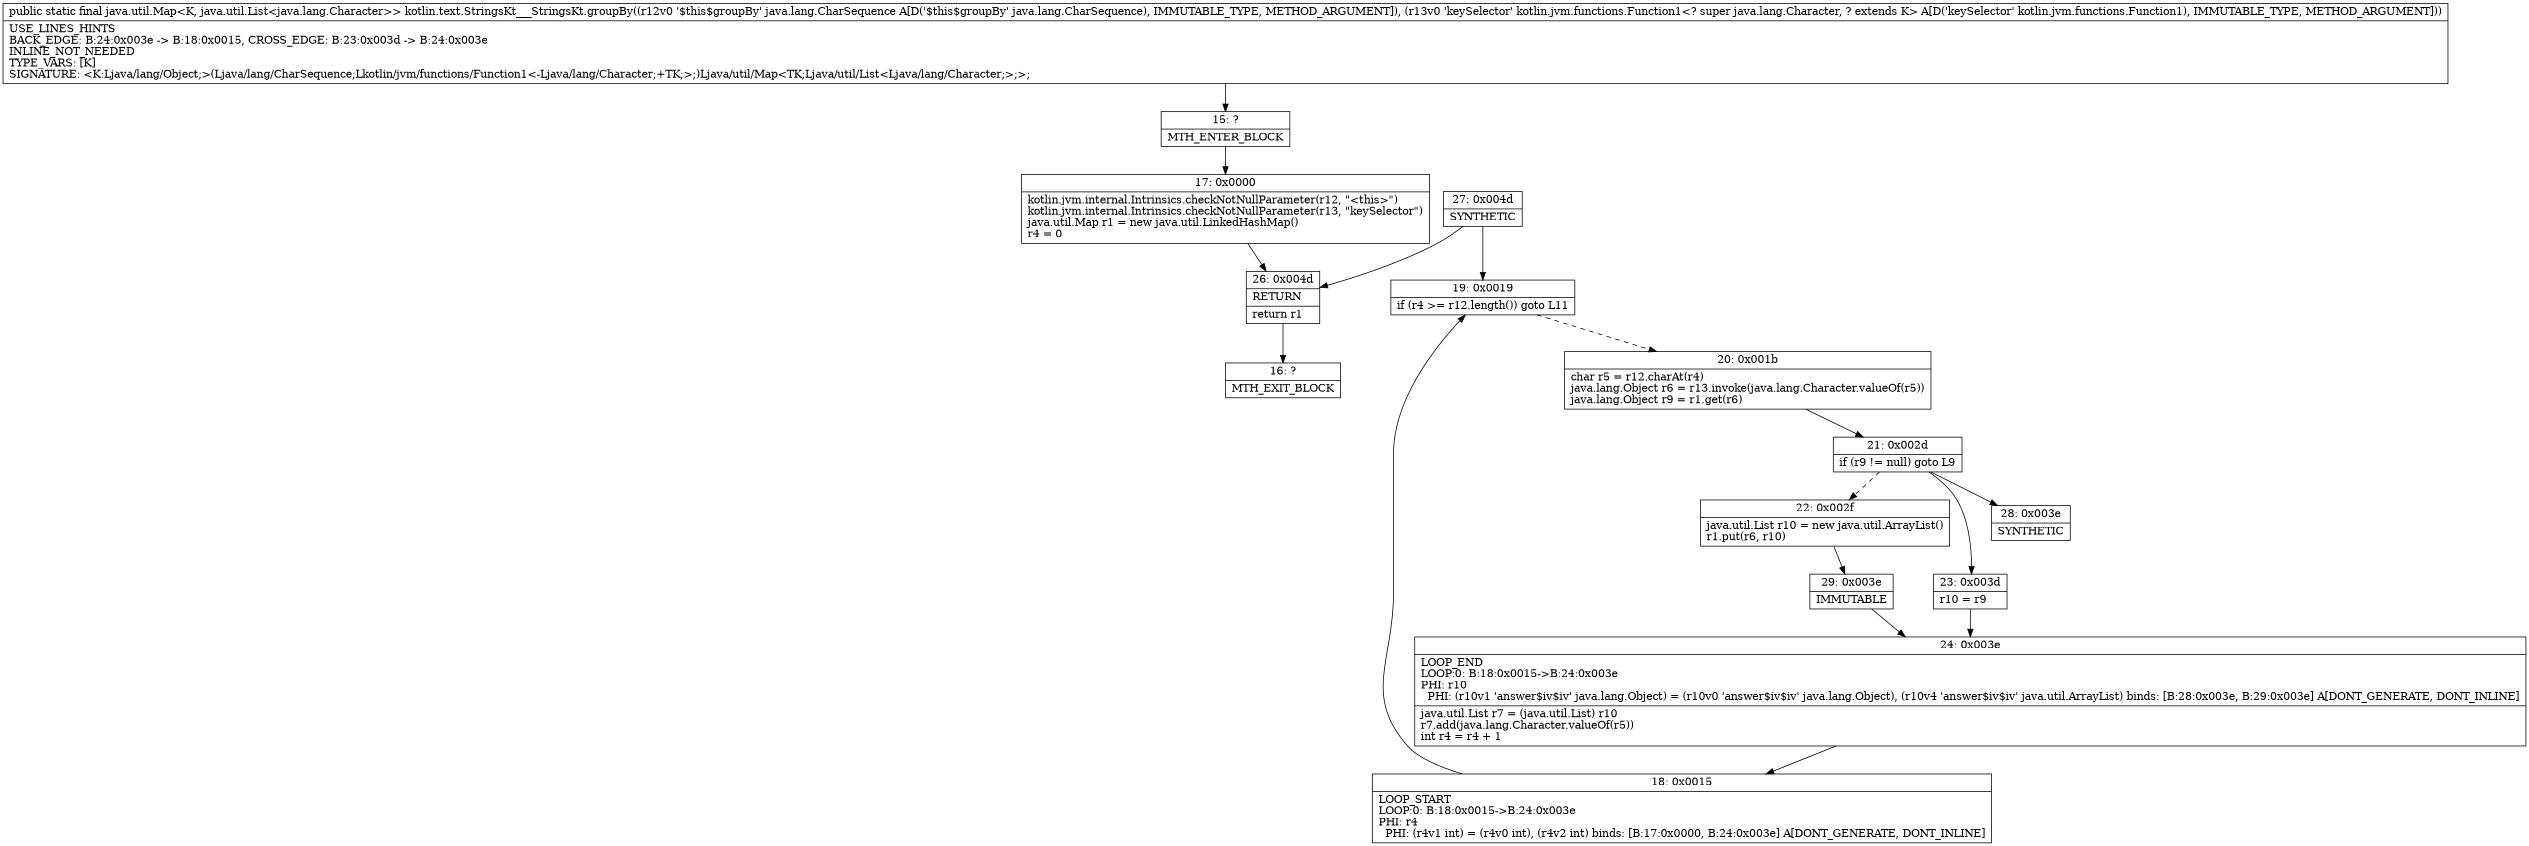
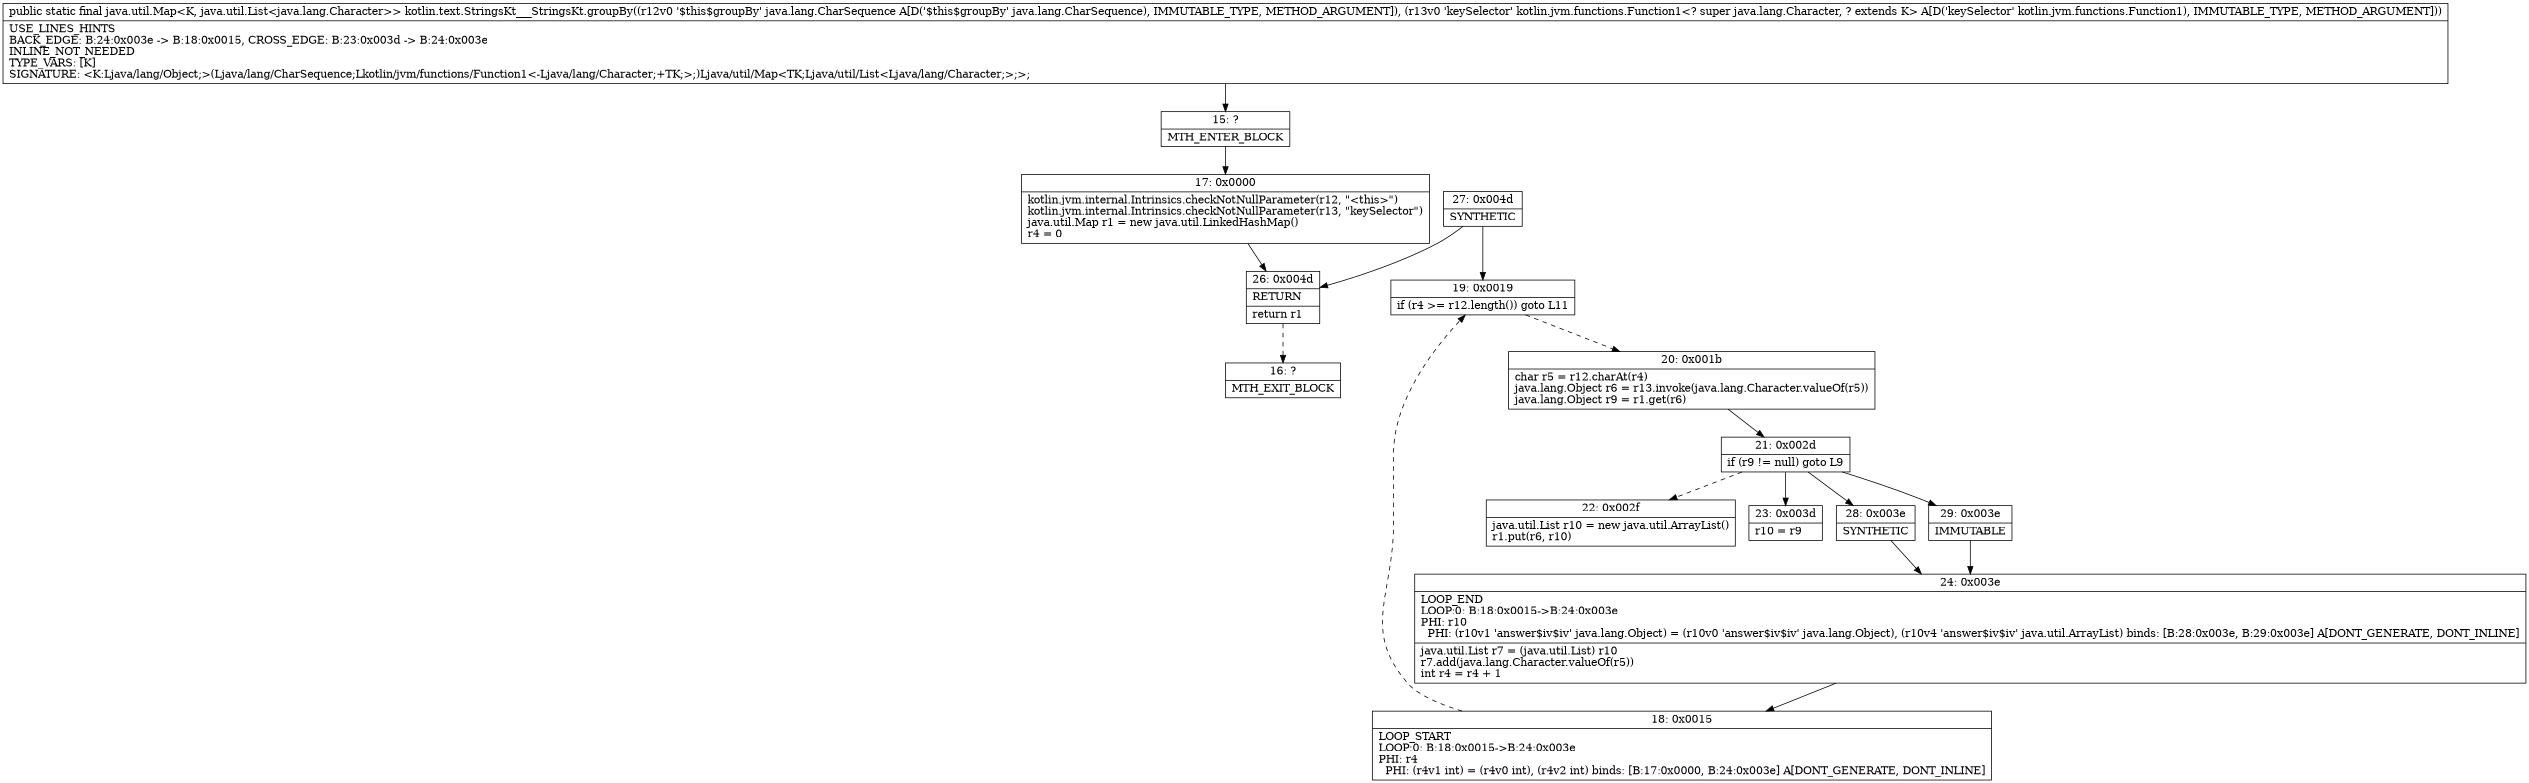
edge "26: 0x004d" -> "16: ?": style solid -> dashed
edge "22: 0x002f" -> "29: 0x003e": now "21: 0x002d" -> "29: 0x003e"
edge "18: 0x0015" -> "19: 0x0019": style solid -> dashed
edge "23: 0x003d" -> "24: 0x003e": now "28: 0x003e" -> "24: 0x003e"
